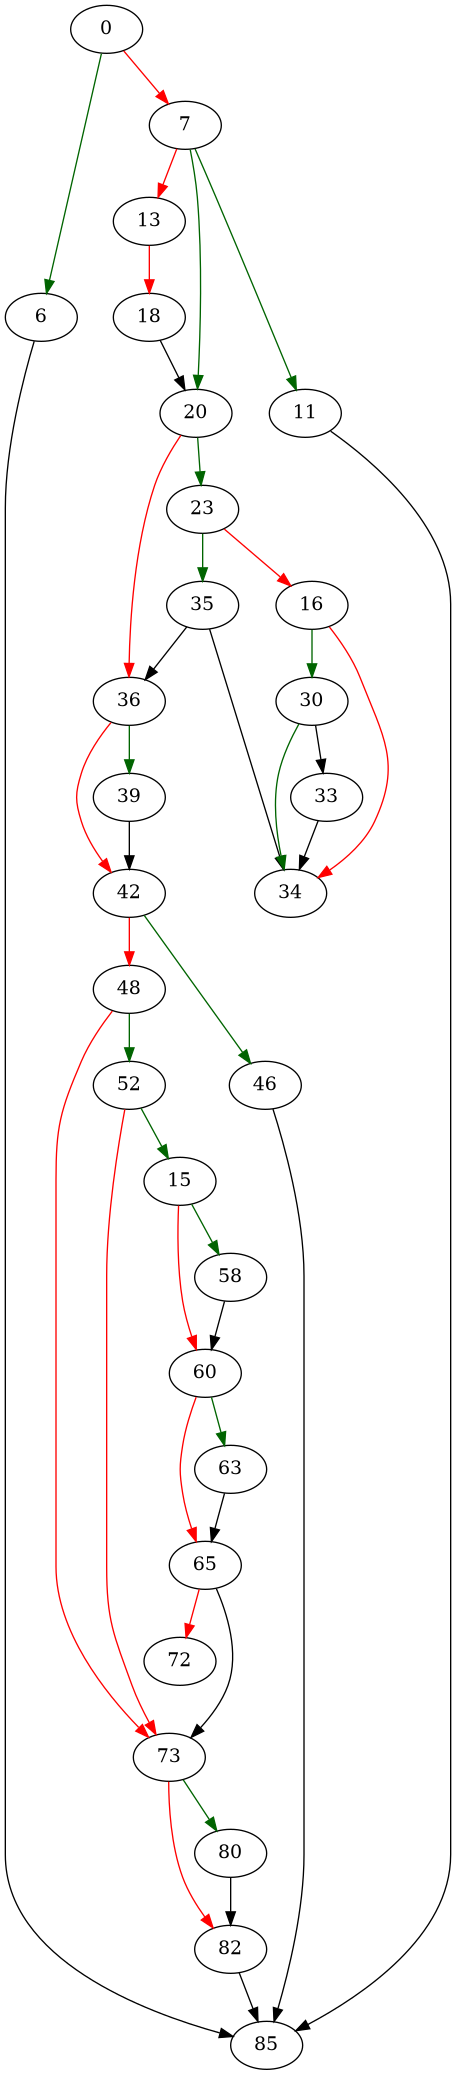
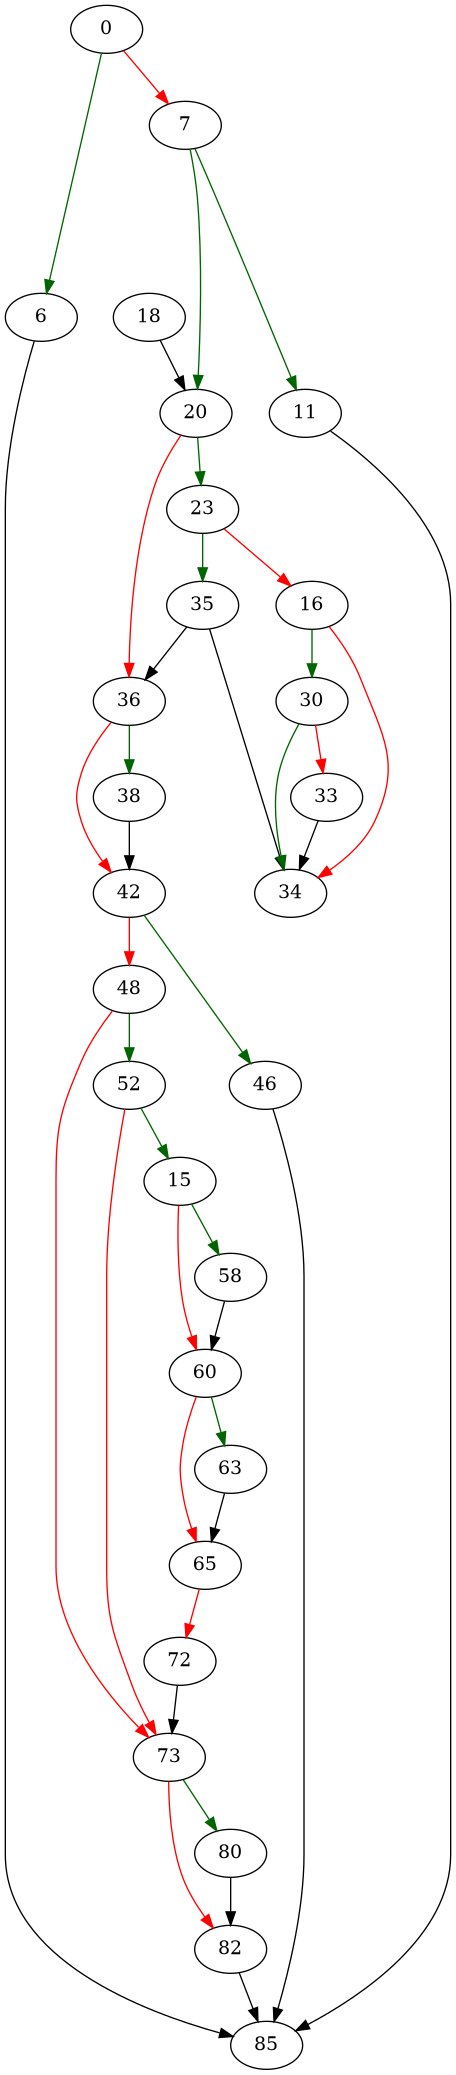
node "13": removed
edge "30" -> "33": color black -> red
node "39": label "39" -> "38"
edge "65" -> "73": now "72" -> "73"
